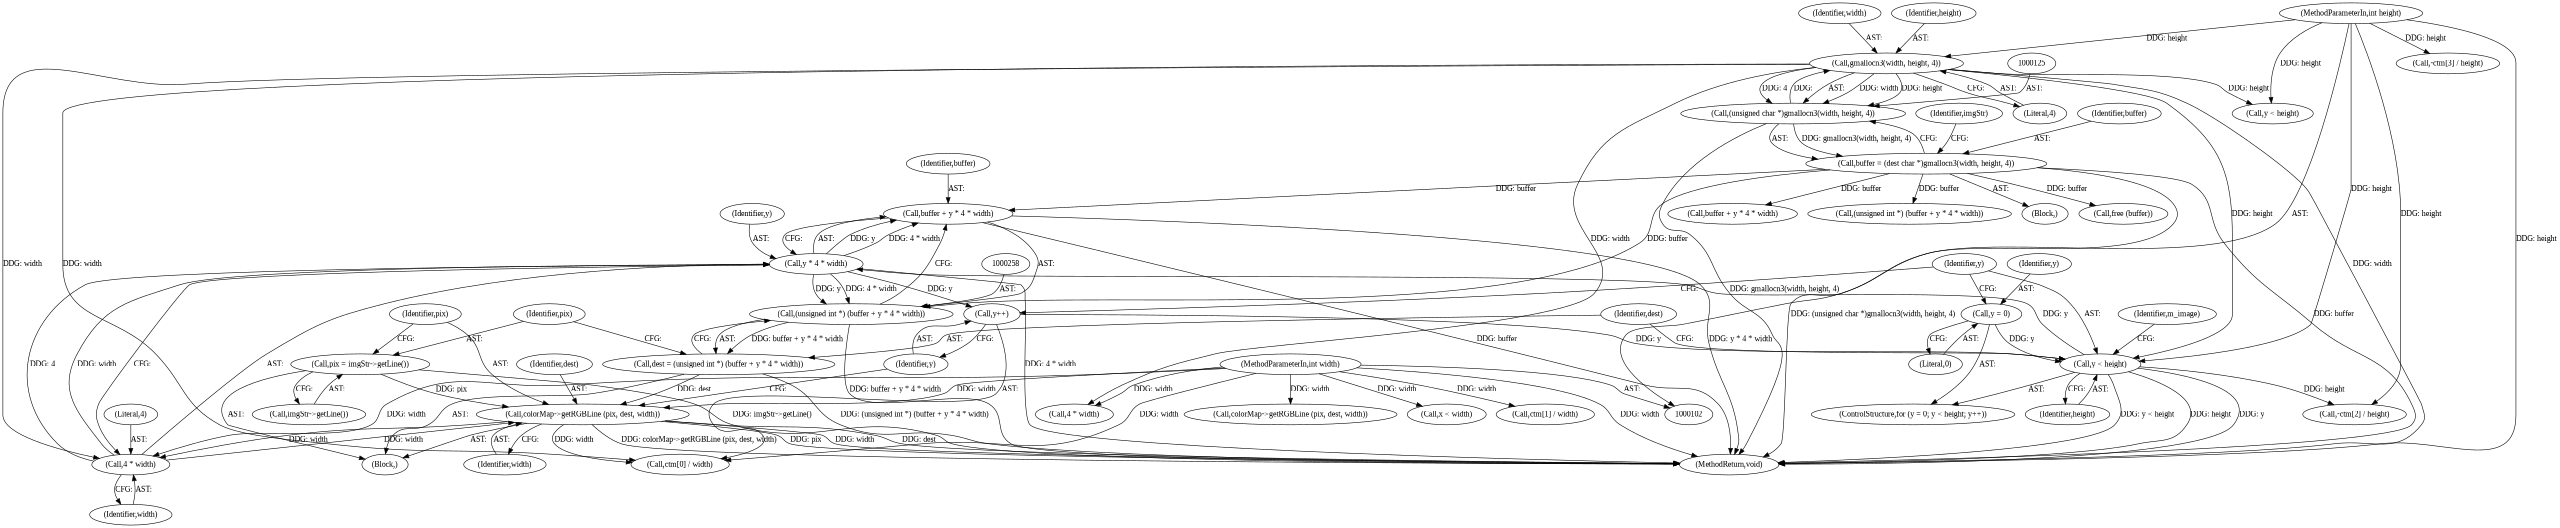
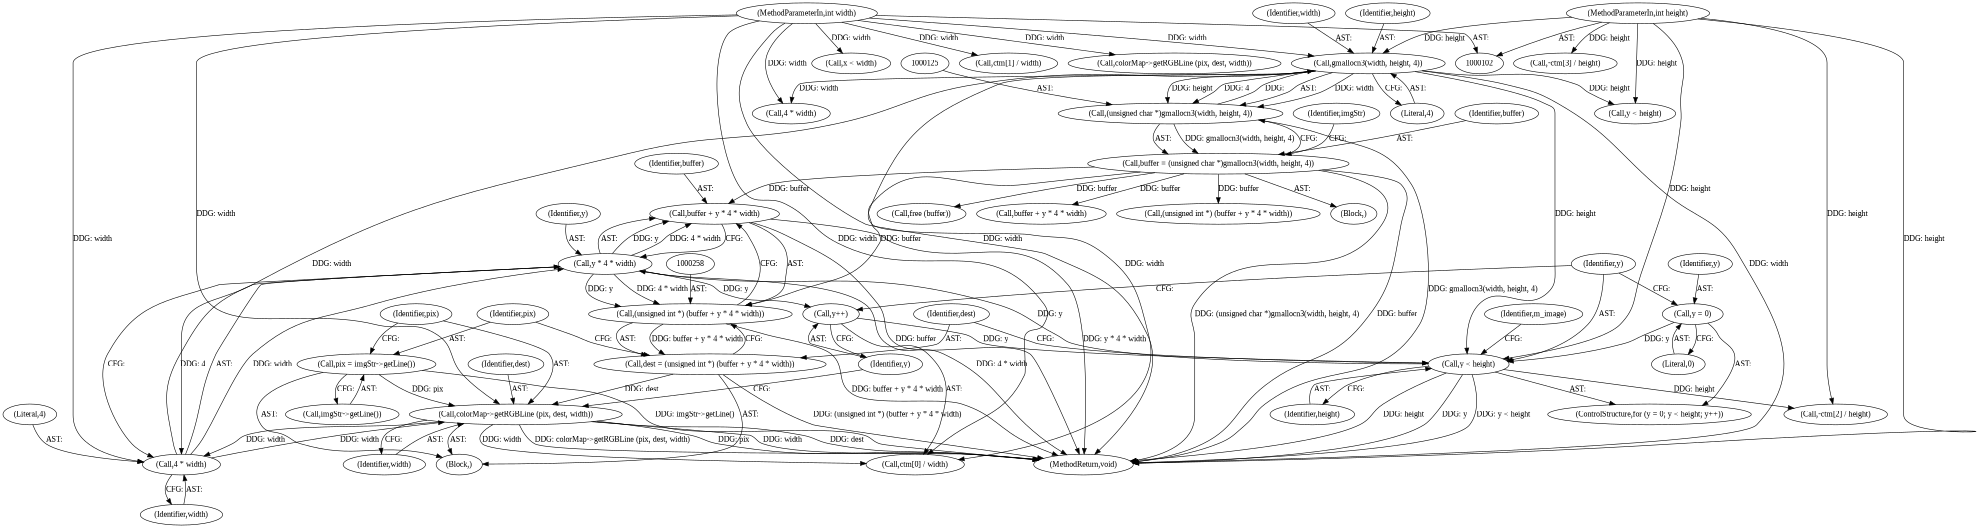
edge "(MethodParameterIn,int width)" -> "(Call,gmallocn3(width, height, 4))": added, label "DDG: width"
node "(Call,buffer = (dest char *)gmallocn3(width, height, 4))": label "(Call,buffer = (dest char *)gmallocn3(width, height, 4))" -> "(Call,buffer = (unsigned char *)gmallocn3(width, height, 4))"
